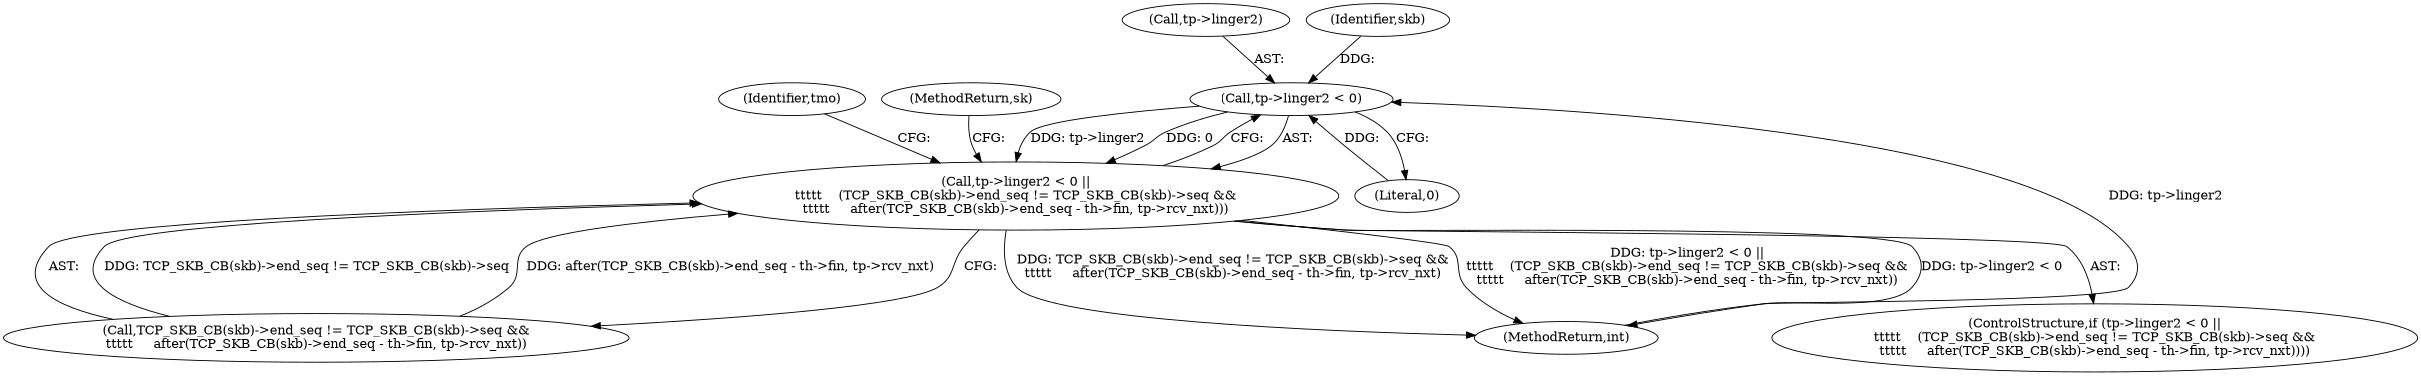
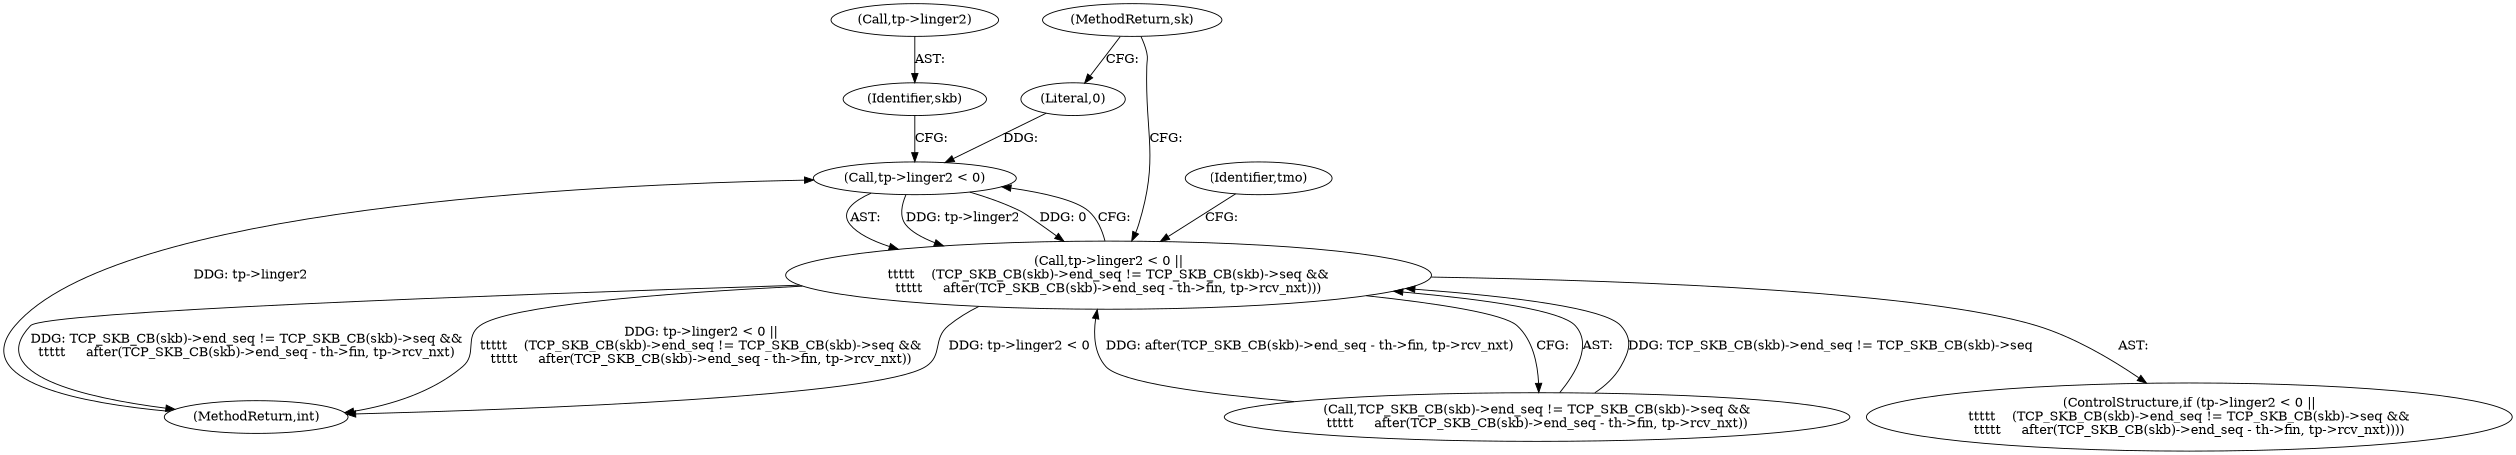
edge "(Call,tp->linger2)" -> "(Call,tp->linger2 < 0)": now "(Call,tp->linger2)" -> "(Identifier,skb)"
edge "(Identifier,skb)" -> "(Call,tp->linger2 < 0)": label "DDG: " -> "CFG: "
edge "(Call,tp->linger2 < 0)" -> "(Literal,0)": now "(MethodReturn,sk)" -> "(Literal,0)"
